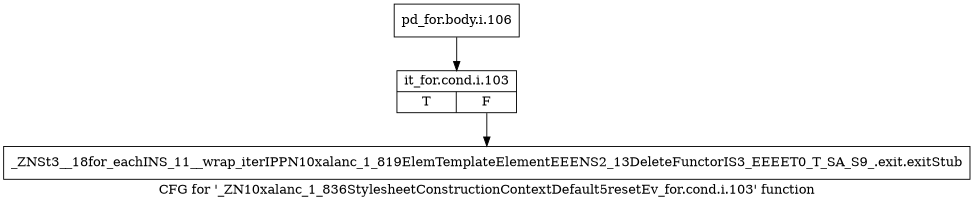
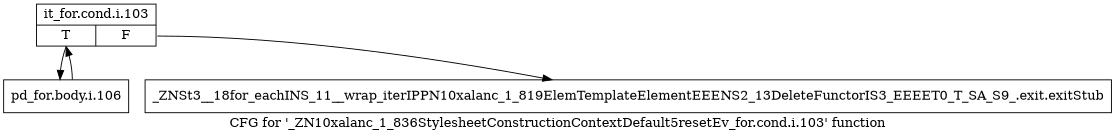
edge "it_for.cond.i.103" -> "pd_for.body.i.106": added
